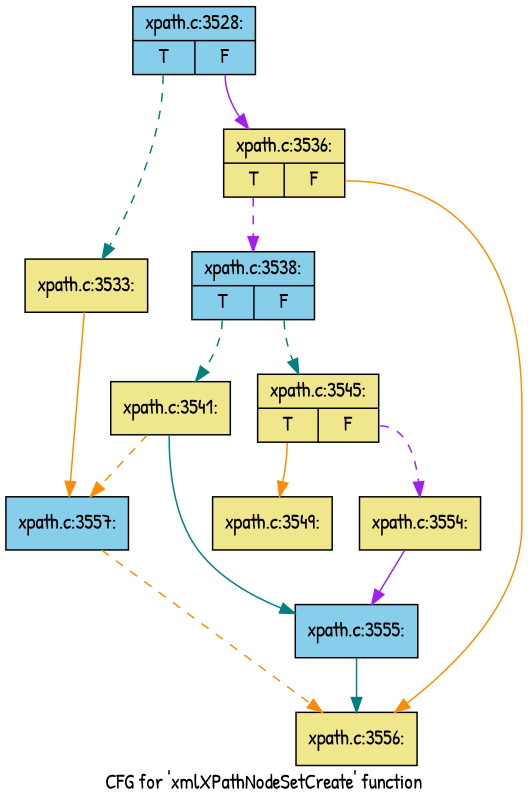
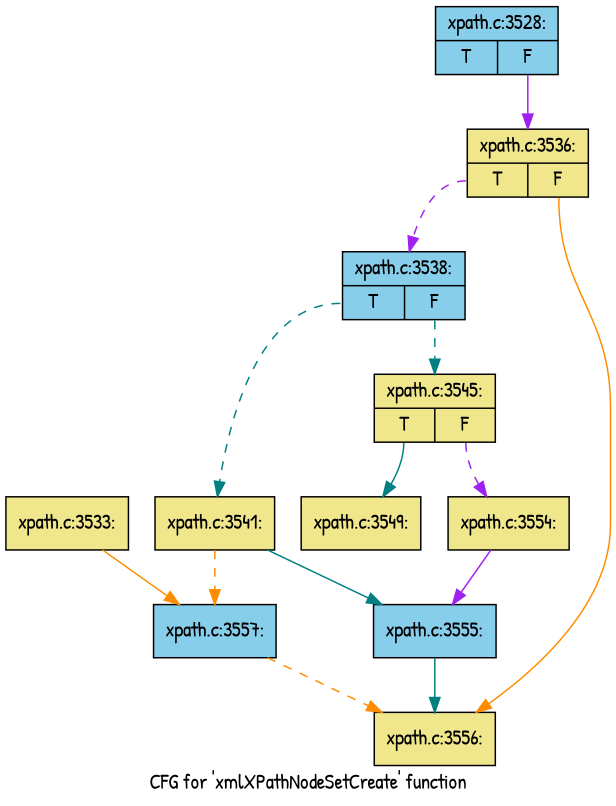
edge "xpath.c:3528:" -> "xpath.c:3533:": removed
edge "xpath.c:3545:" -> "xpath.c:3549:": color darkorange -> teal
